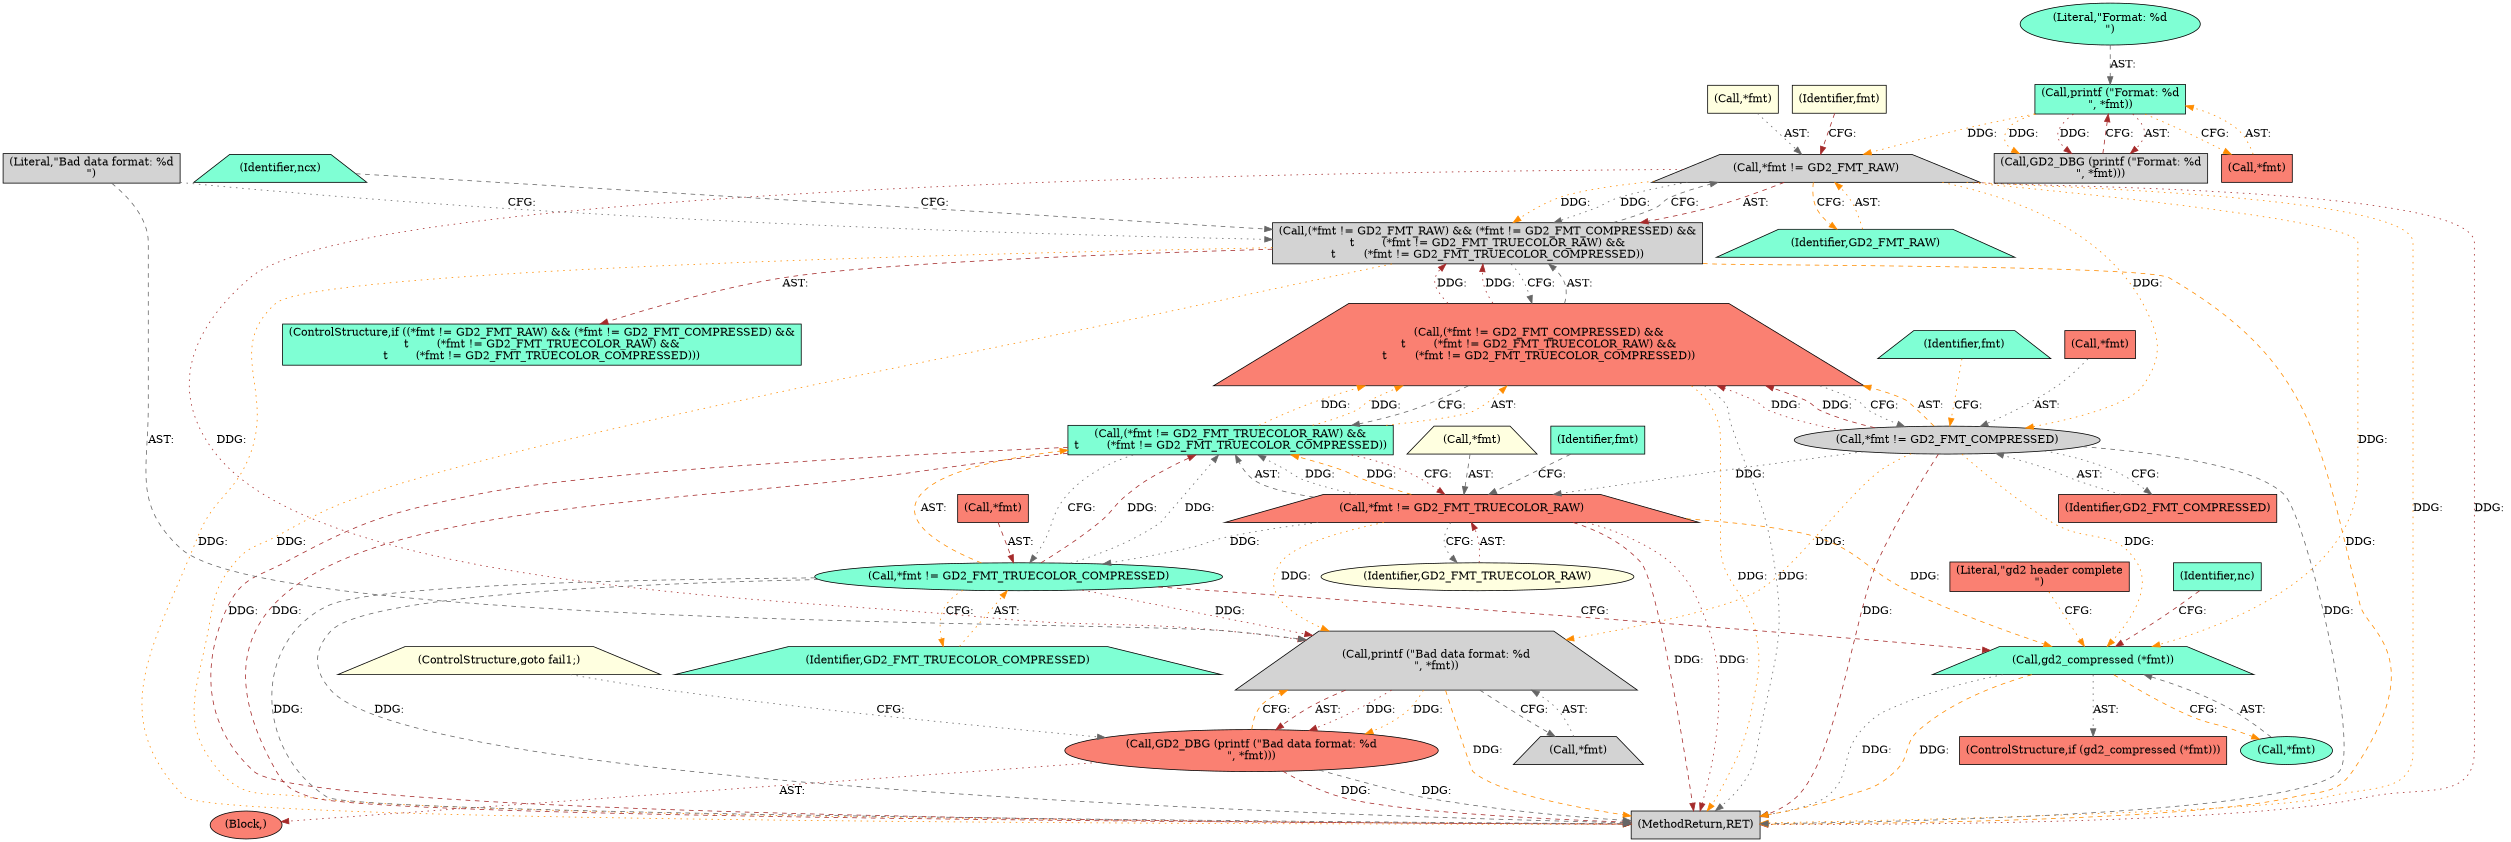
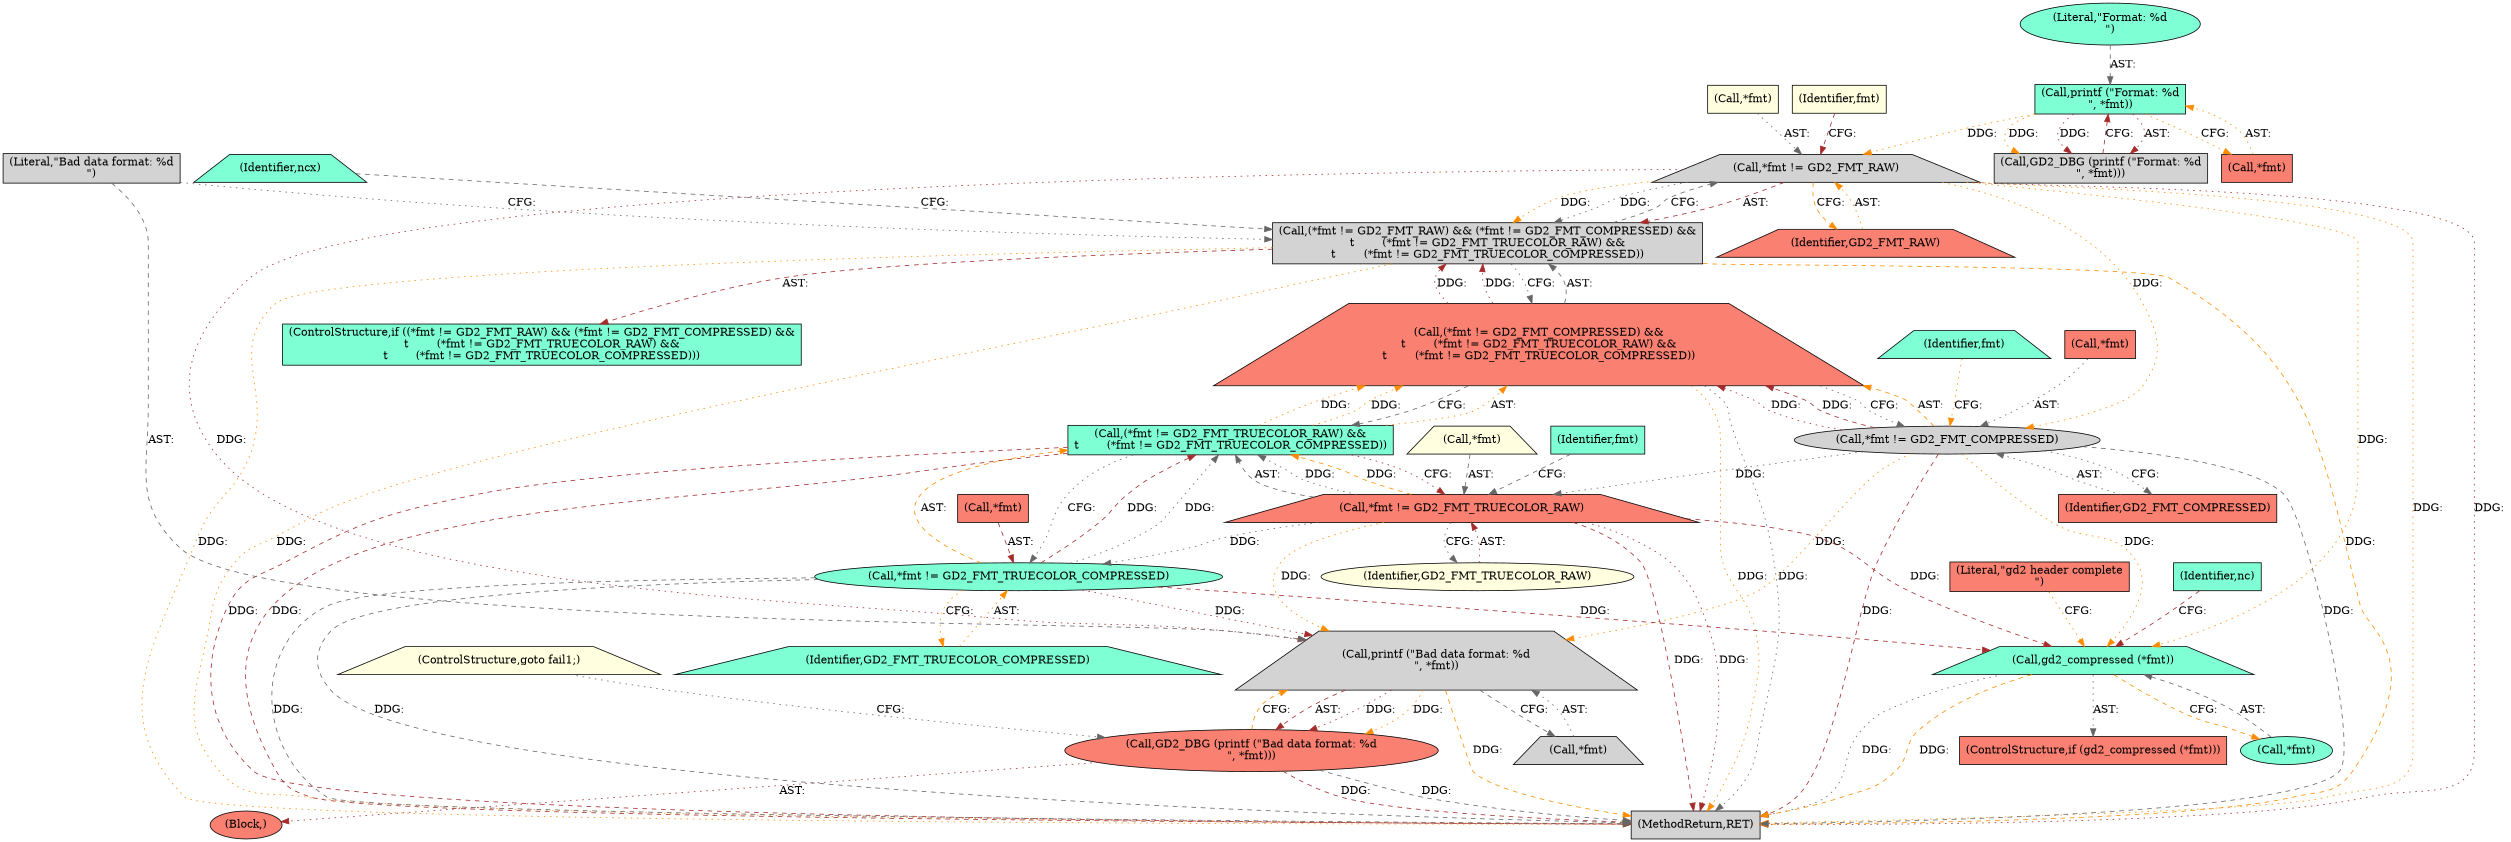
node "(Identifier,GD2_FMT_RAW)": fillcolor aquamarine -> salmon
edge "(Call,*fmt != GD2_FMT_TRUECOLOR_RAW)" -> "(Call,gd2_compressed (*fmt))": color darkorange -> brown
edge "(Call,*fmt != GD2_FMT_TRUECOLOR_COMPRESSED)" -> "(Call,gd2_compressed (*fmt))": label "CFG: " -> "DDG: "
